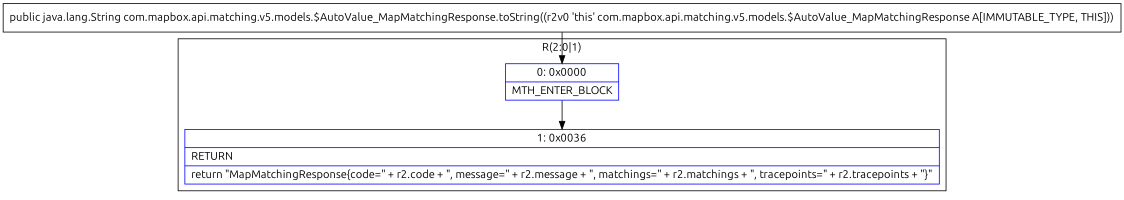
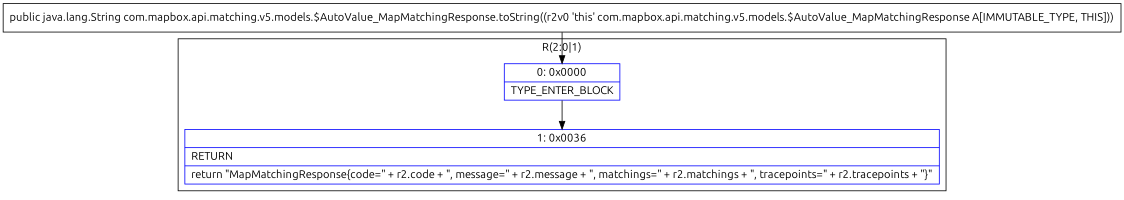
node "0: 0x0000": text "MTH_ENTER_BLOCK" -> "TYPE_ENTER_BLOCK"
